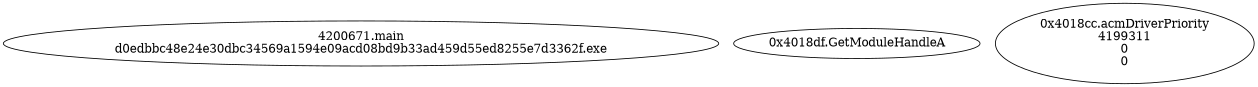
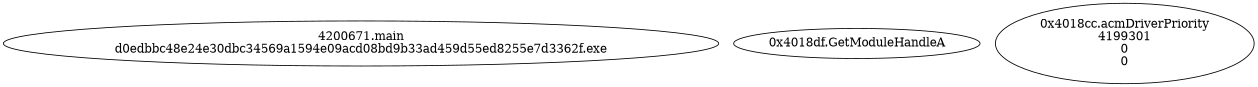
node "0x4018cc.acmDriverPriority 4199311 0 0": label "0x4018cc.acmDriverPriority 4199311 0 0" -> "0x4018cc.acmDriverPriority 4199301 0 0"
